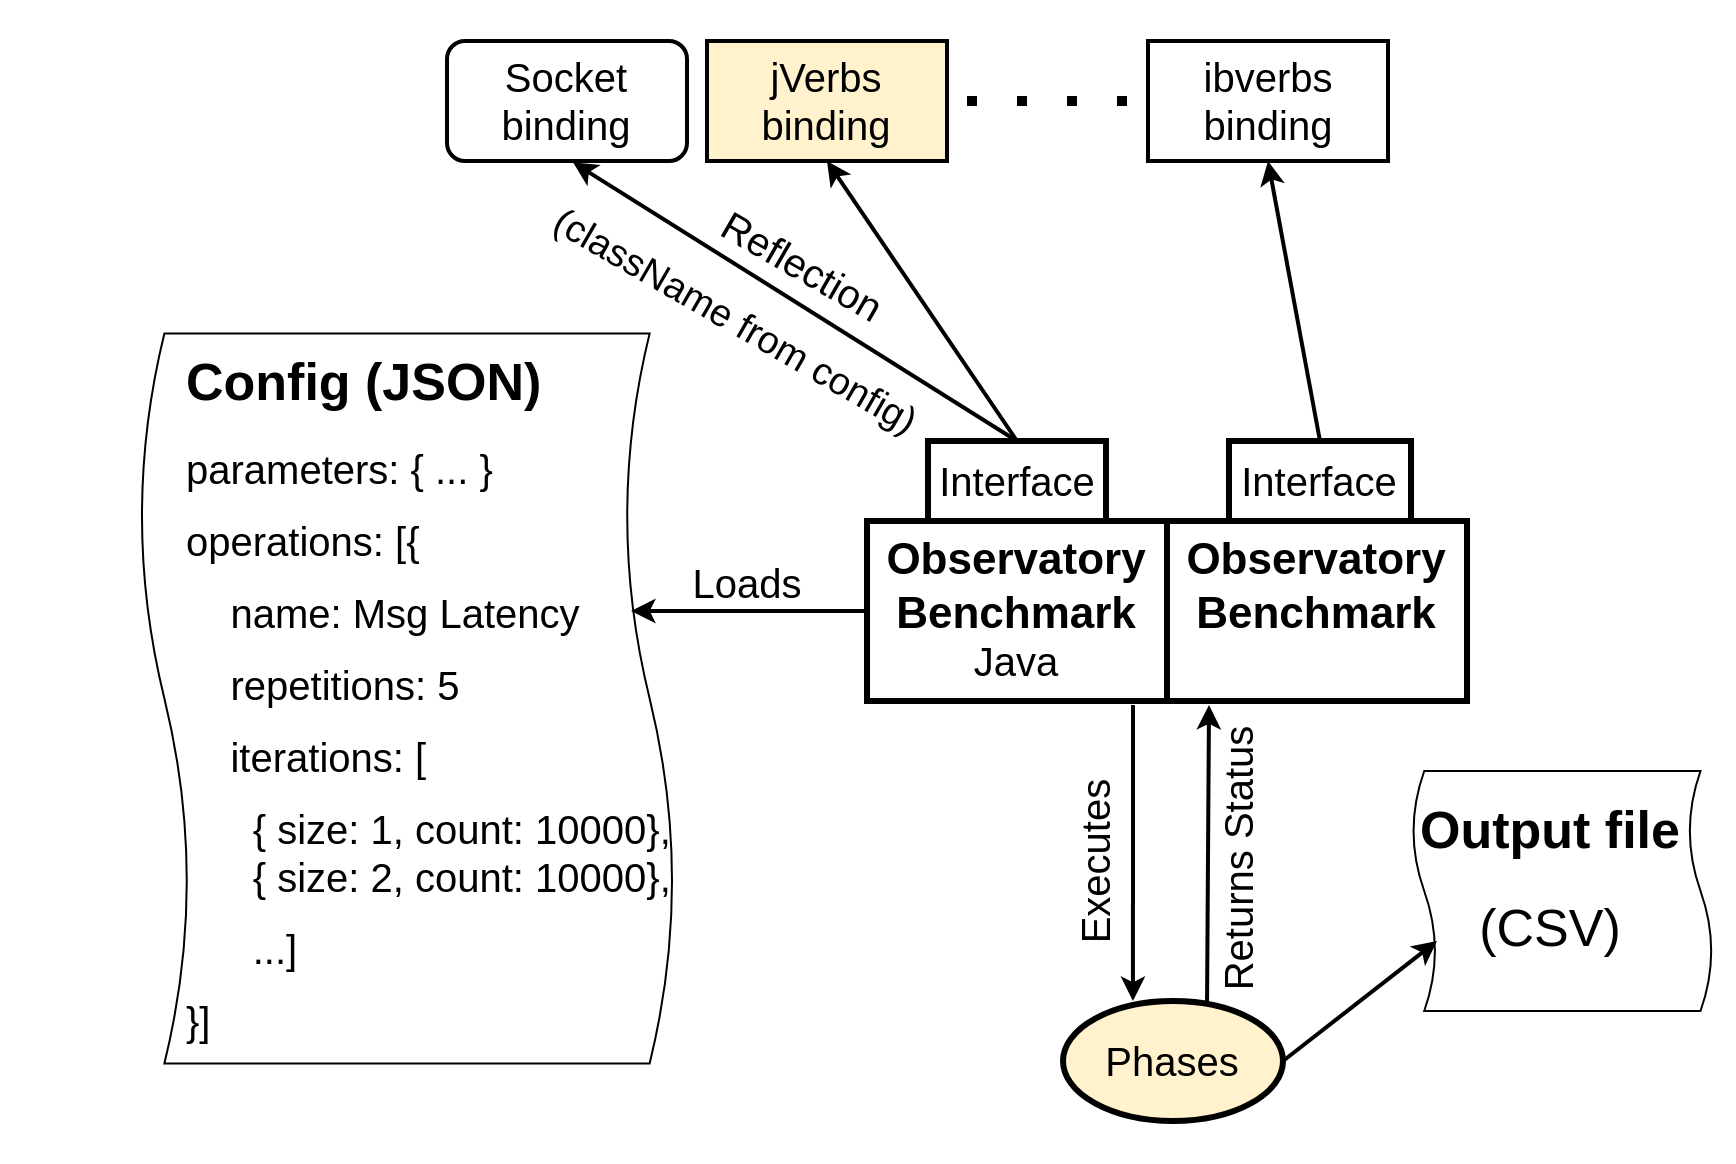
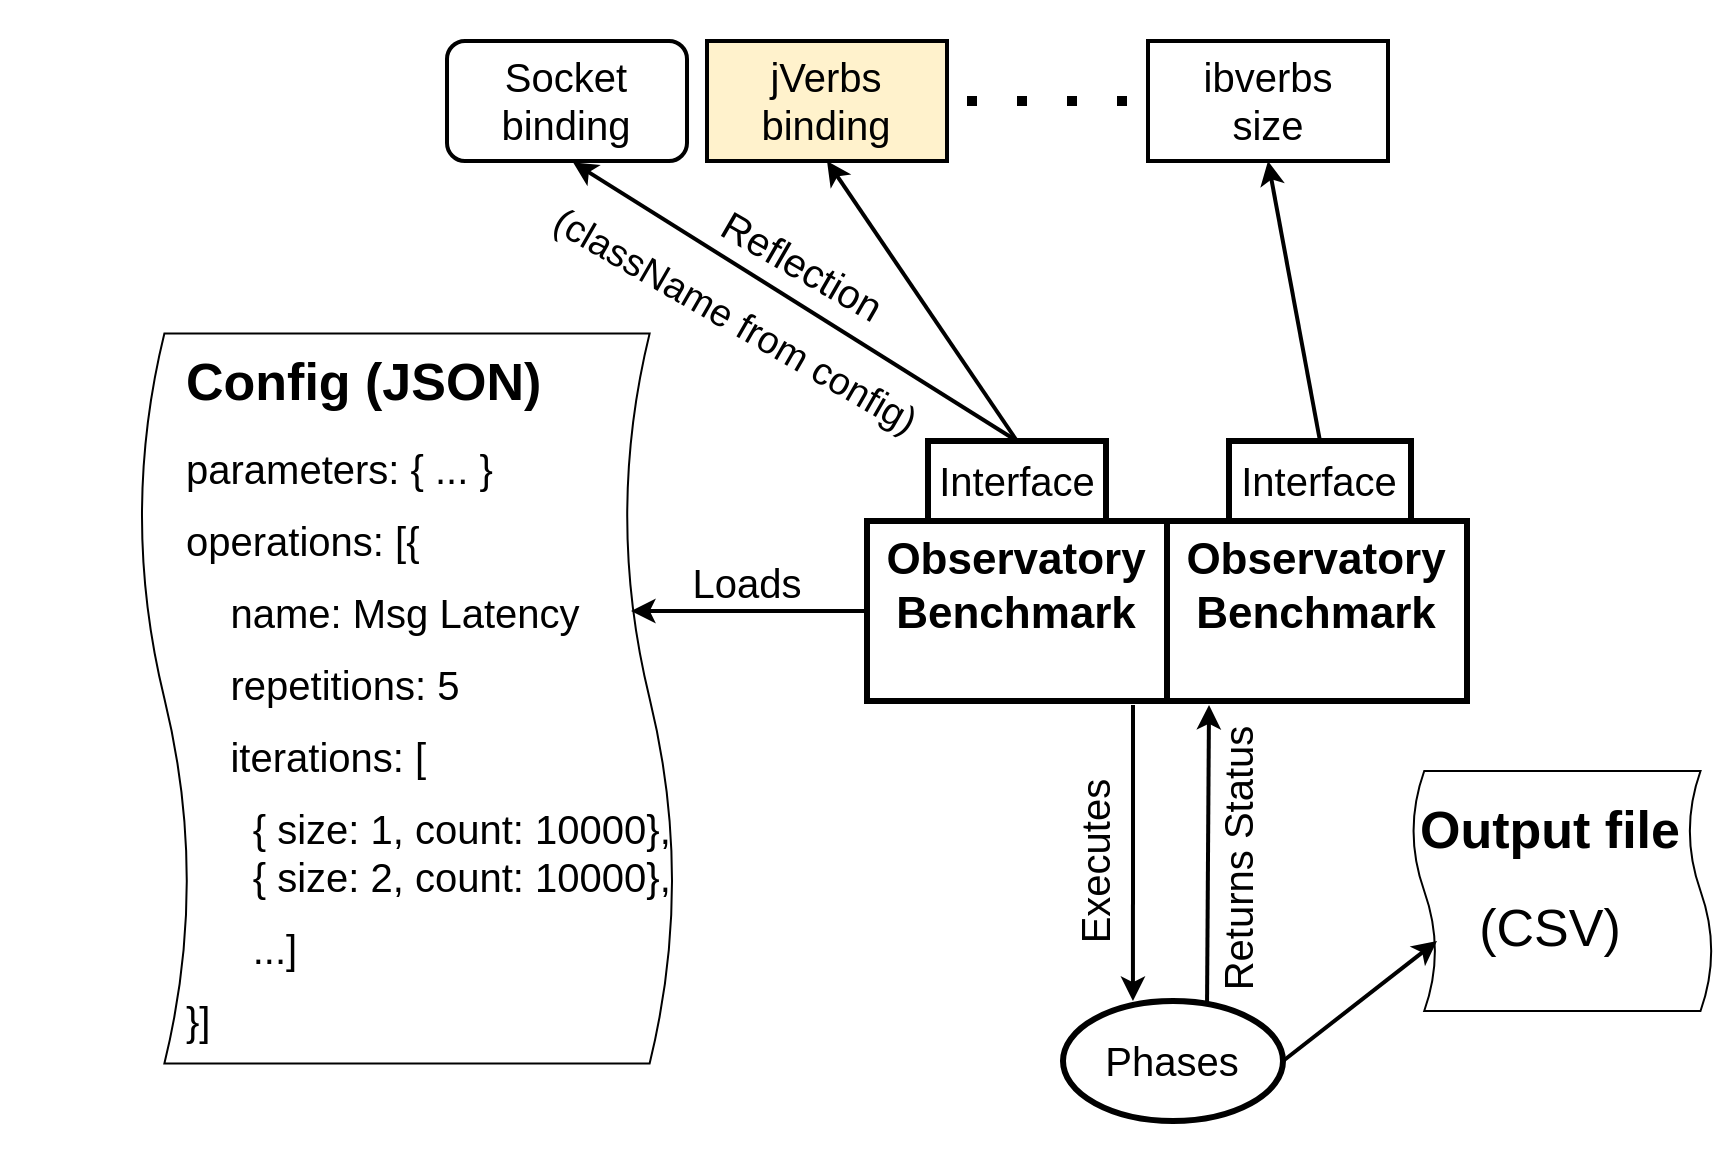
node "ibverbs binding": label "ibverbs binding" -> "ibverbs size"
node "Java": removed
node "Phases": fillcolor #fff2cc -> #ffffff
